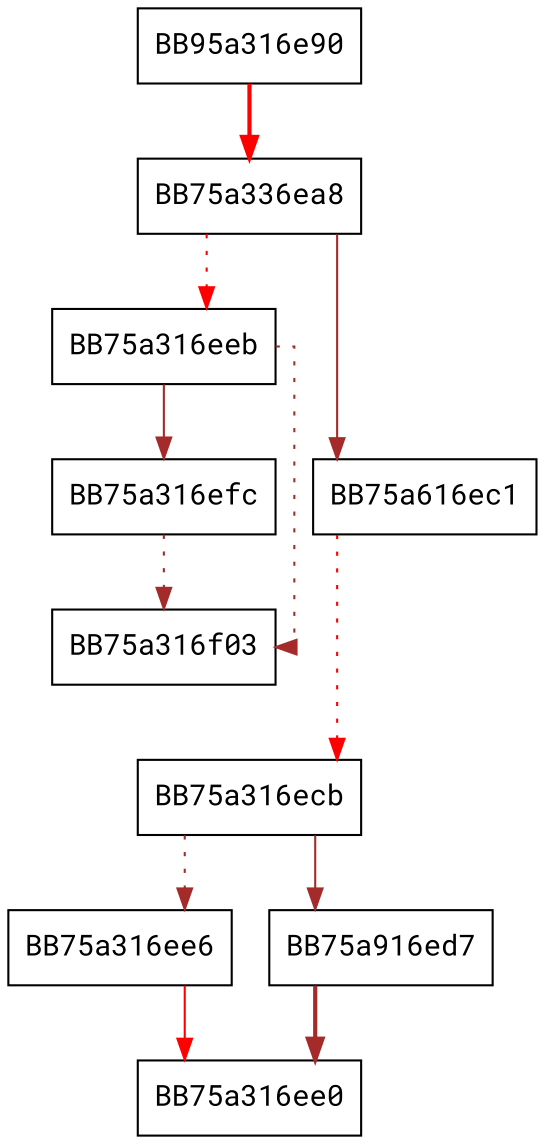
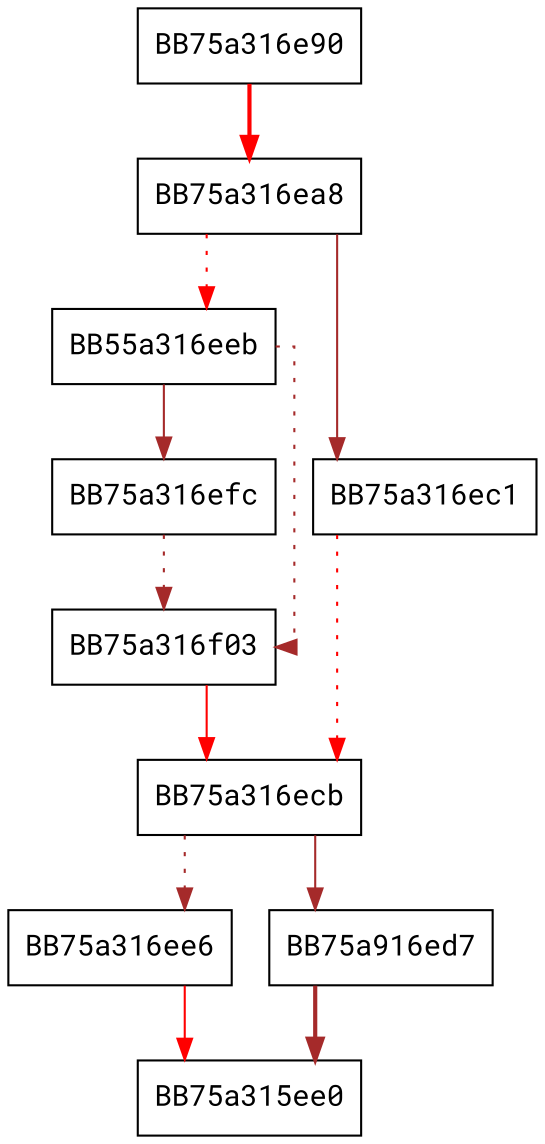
node "BB95a316e90": label "BB95a316e90" -> "BB75a316e90"
node "BB75a336ea8": label "BB75a336ea8" -> "BB75a316ea8"
node "BB75a316eeb": label "BB75a316eeb" -> "BB55a316eeb"
node "BB75a616ec1": label "BB75a616ec1" -> "BB75a316ec1"
edge "BB75a316f03" -> "BB75a316ecb": added
node "BB75a316ee0": label "BB75a316ee0" -> "BB75a315ee0"
